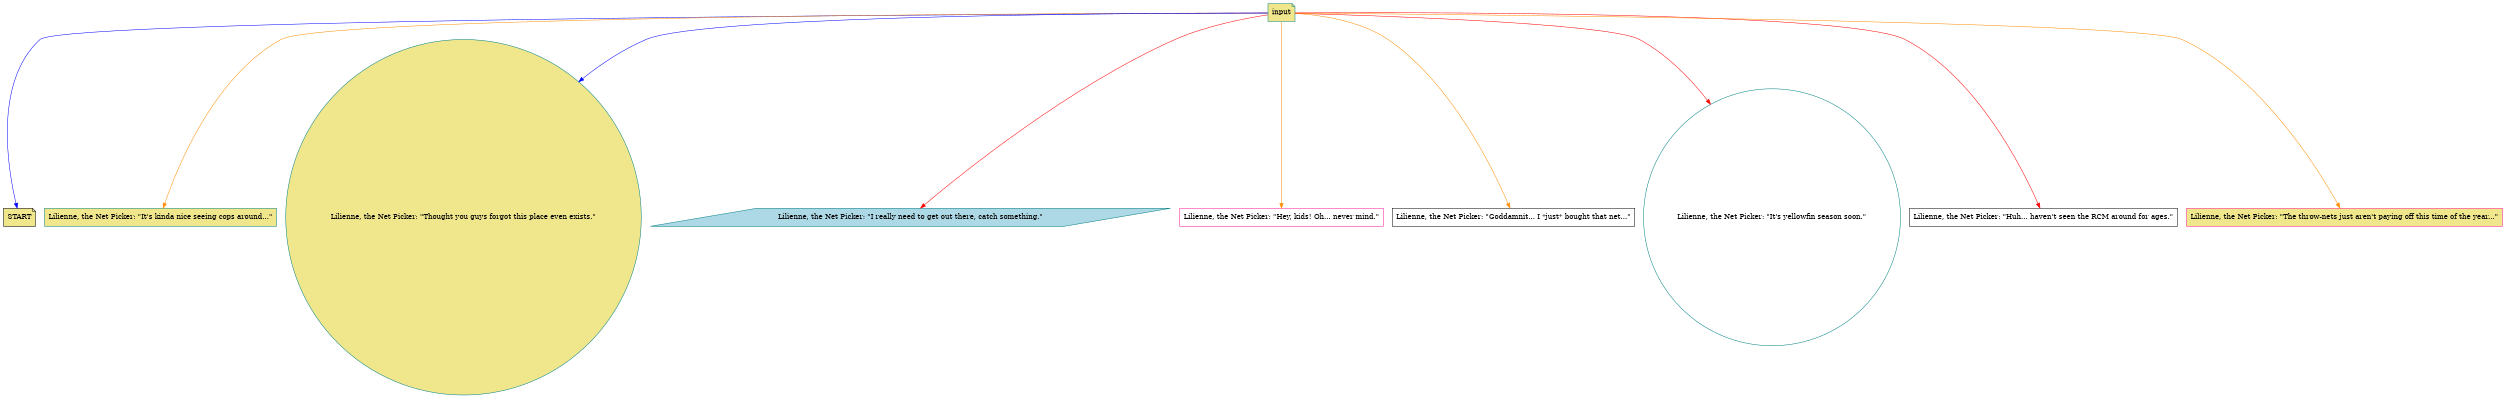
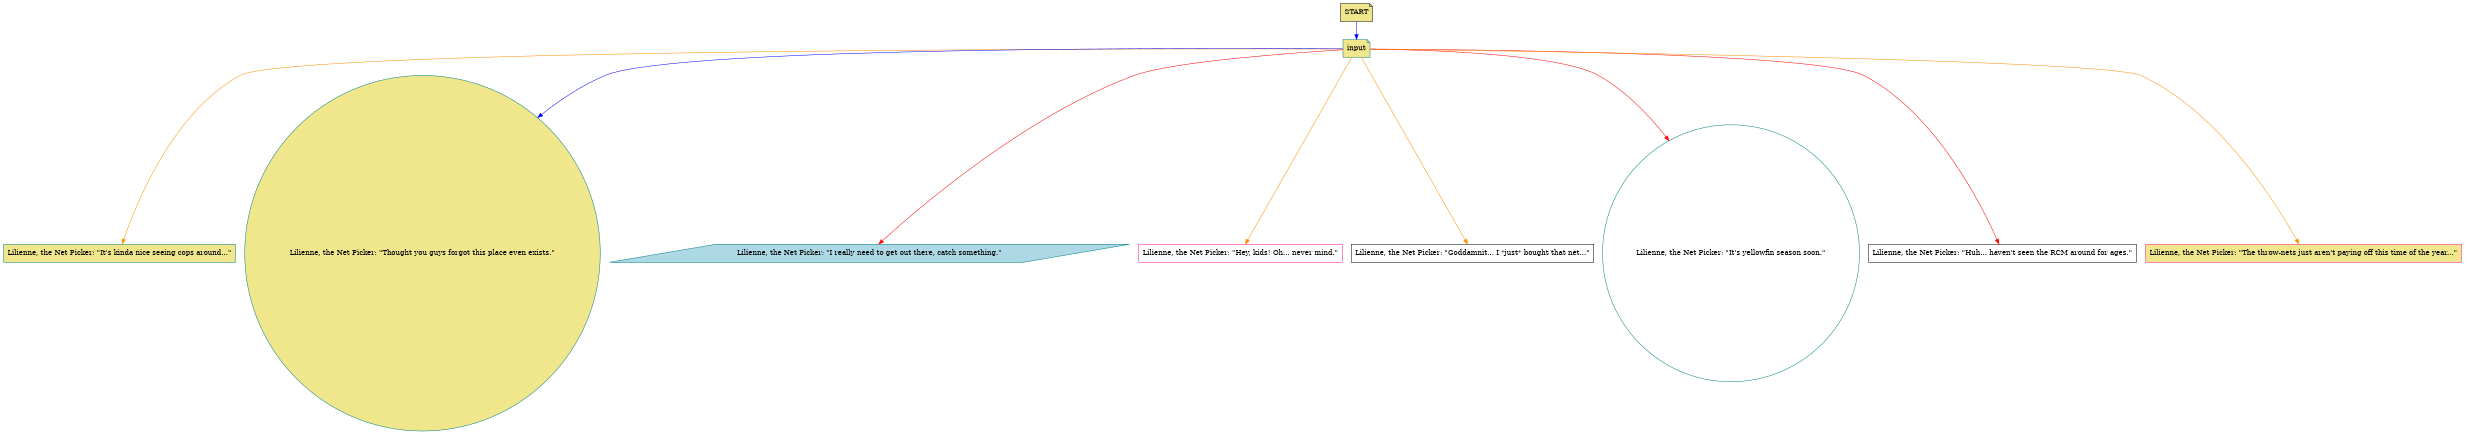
edge "input" -> "START": reversed
